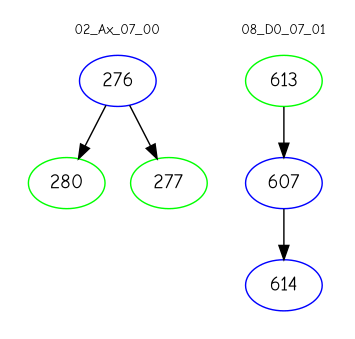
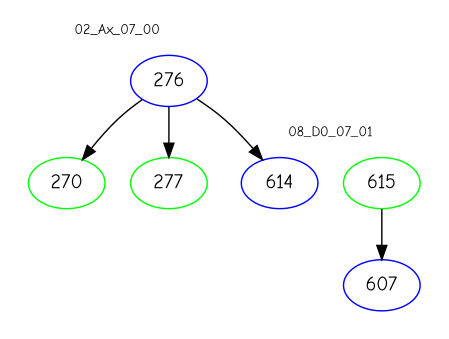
node "613": label "613" -> "615"
node "280": label "280" -> "270"
edge "607" -> "614": now "276" -> "614"
